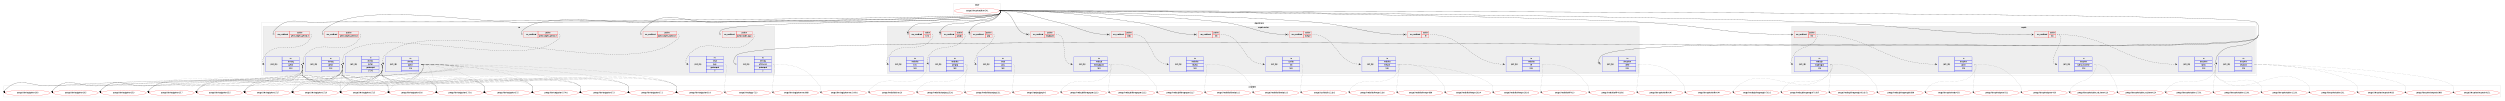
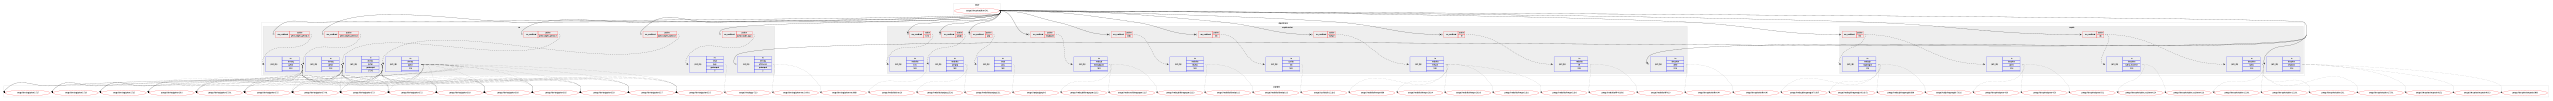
node "portage://media-gfx/libimagequant-2.11.7": label "portage://media-gfx/libimagequant-2.11.7" -> "portage://media-exec/libimagequant-2.11.7"
node "portage://media-libs/freetype-2.10.1": added
node "portage://media-gfx/imagemagick-7.0.9.2": label "portage://media-gfx/imagemagick-7.0.9.2" -> "portage://rtd-gfx/imagemagick-7.0.9.2"
node "portage://dev-python/webp-4.5.0": label "portage://dev-python/webp-4.5.0" -> "portage://dev-python/pytest-4.5.0"
